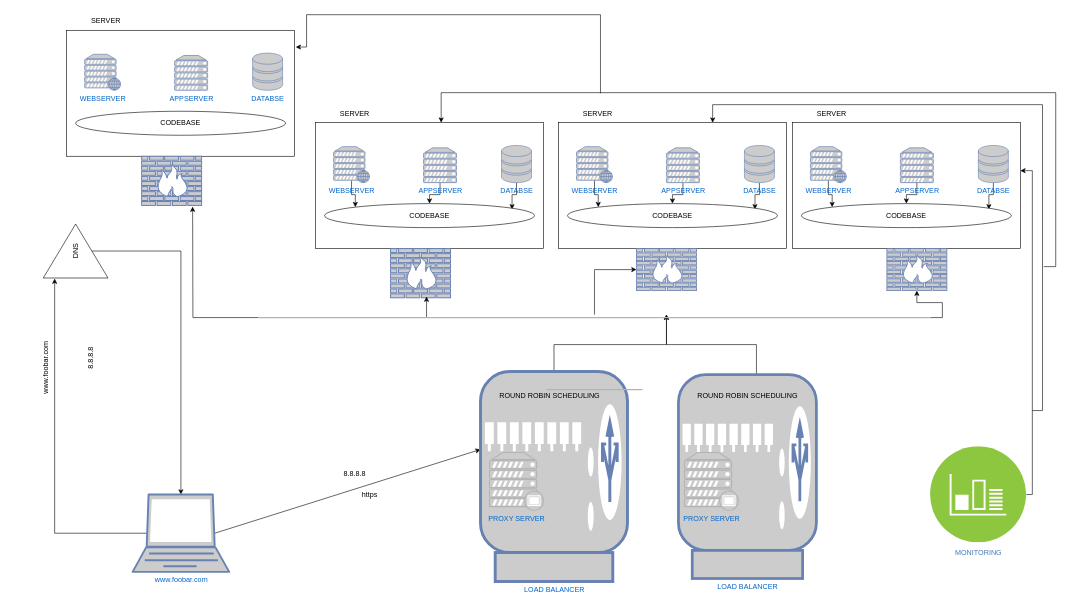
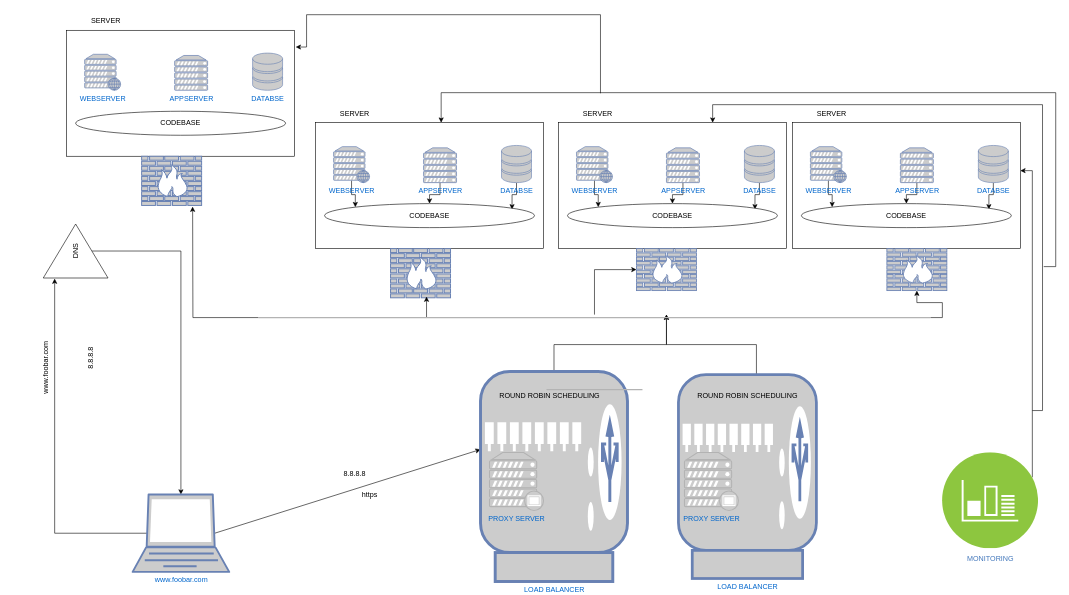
node "MONITORING": moved (978, 495) -> (990, 501)
